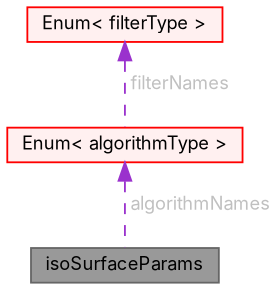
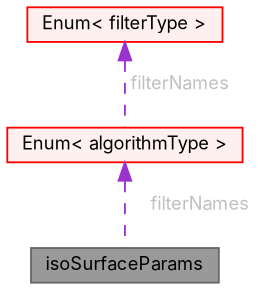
edge "isoSurfaceParams" -> "Enum< algorithmType >": label " algorithmNames" -> " filterNames"
